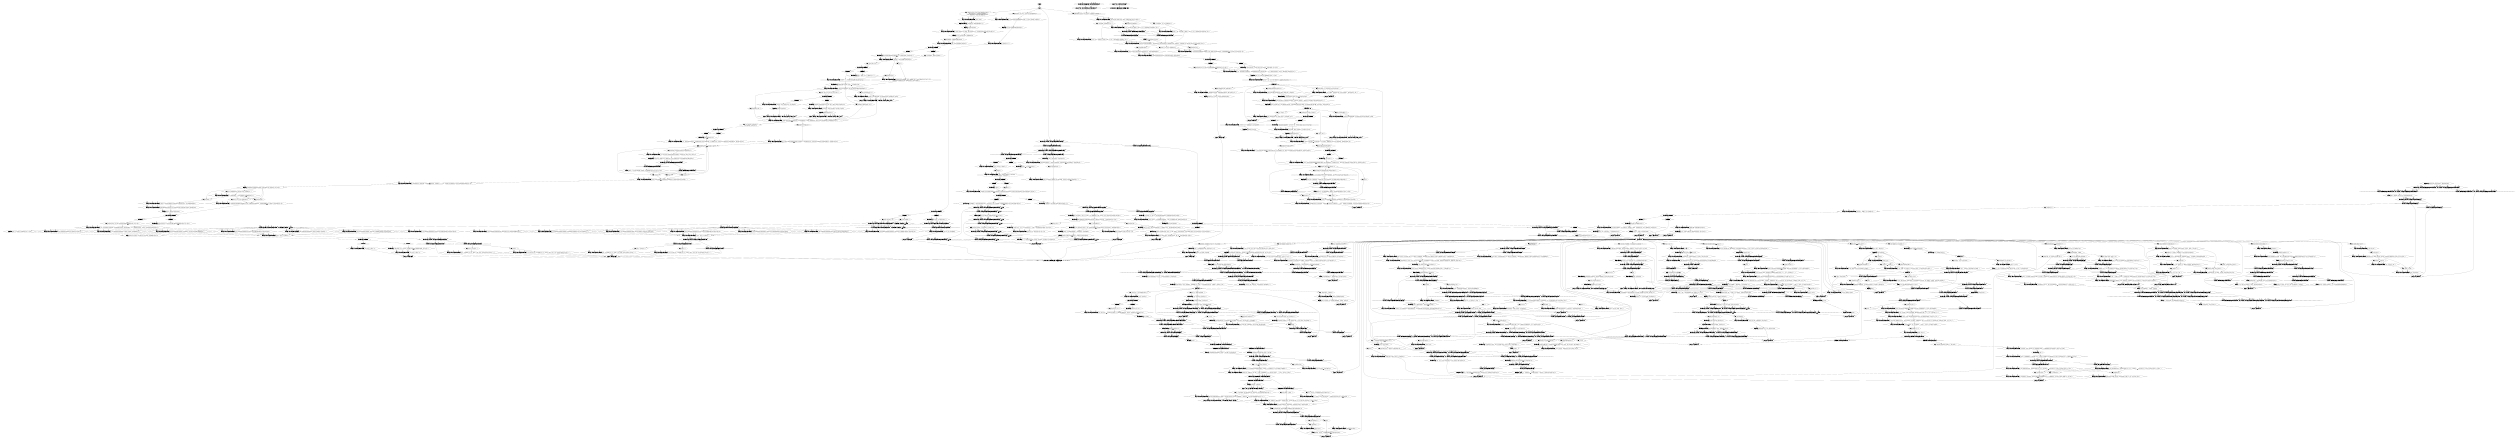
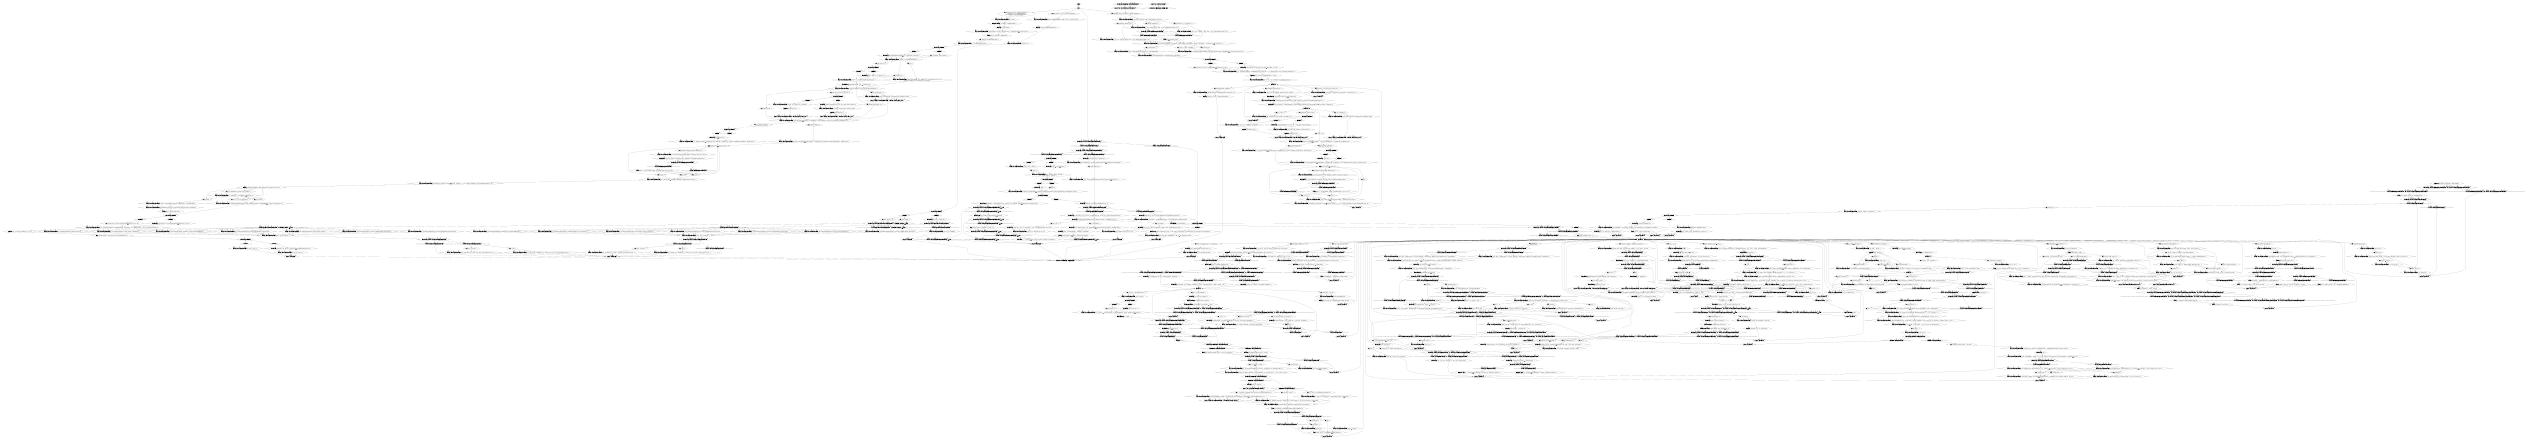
node "age hub": label "age hub" -> "全部都集中在了一个人身上 hub"
